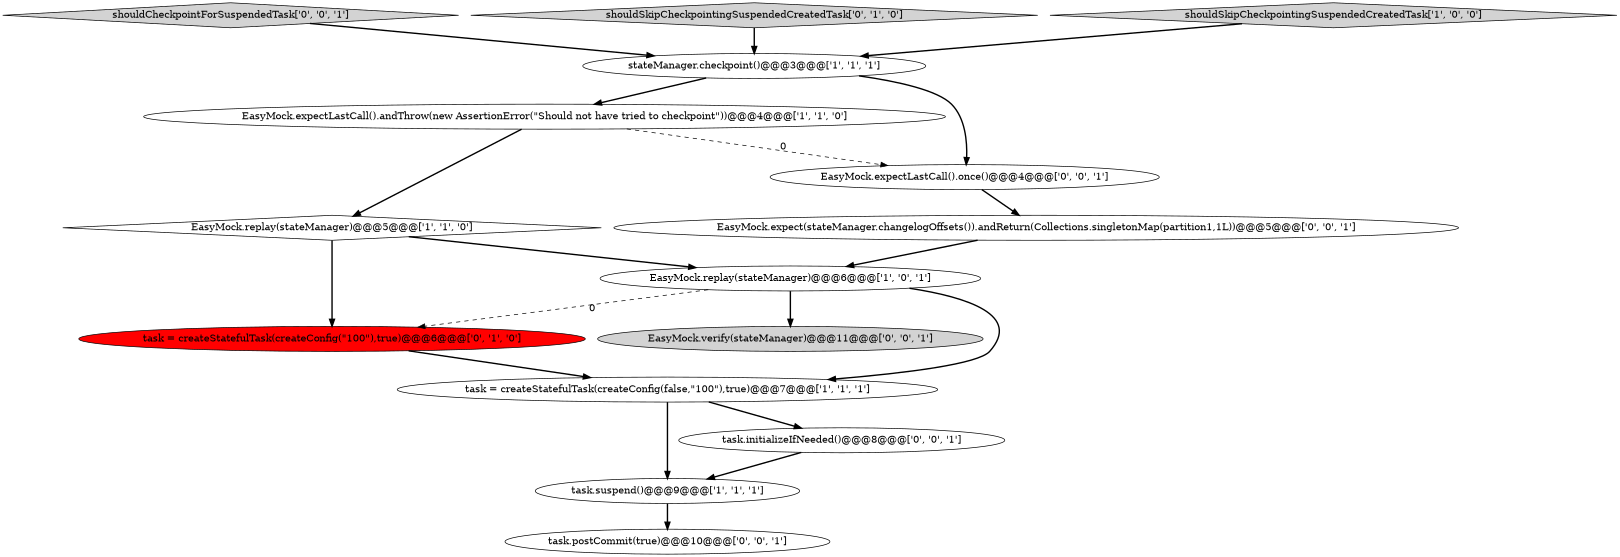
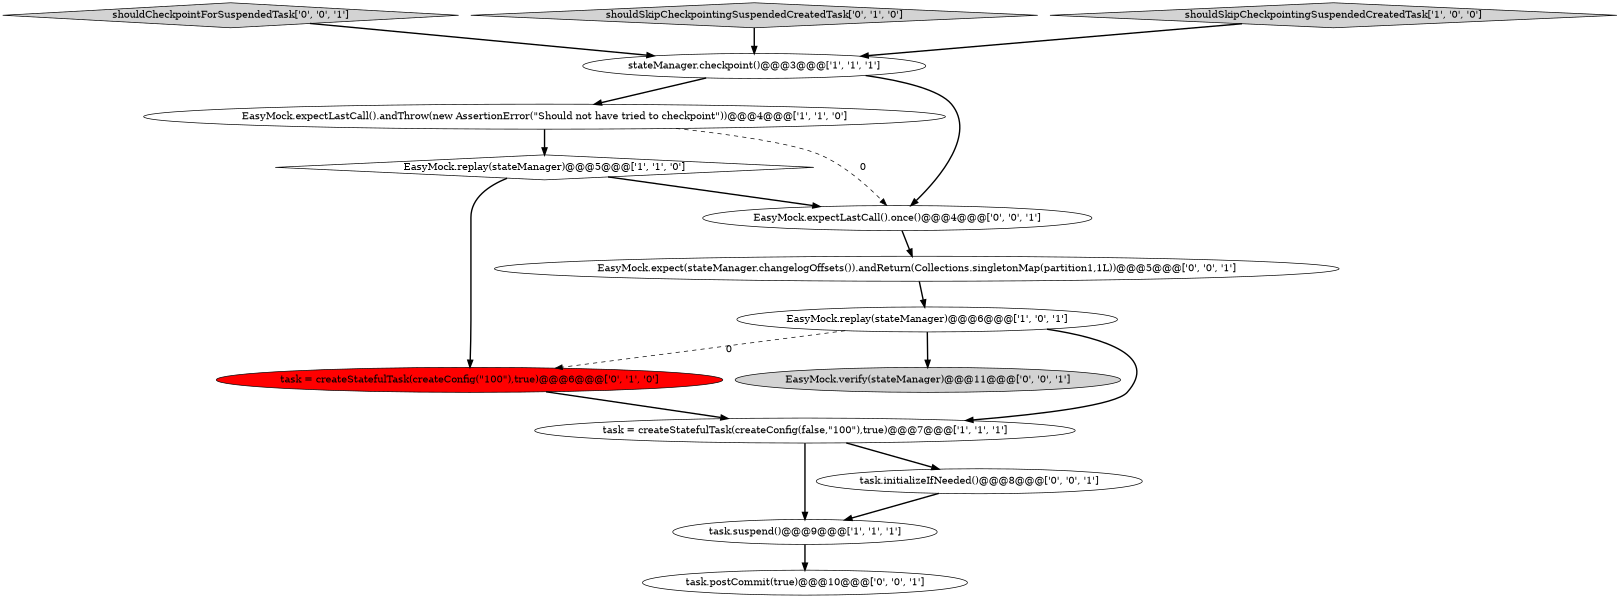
edge "EasyMock.replay(stateManager)@@@5@@@['1', '1', '0']" -> "EasyMock.replay(stateManager)@@@6@@@['1', '0', '1']": now "EasyMock.replay(stateManager)@@@5@@@['1', '1', '0']" -> "EasyMock.expectLastCall().once()@@@4@@@['0', '0', '1']"
